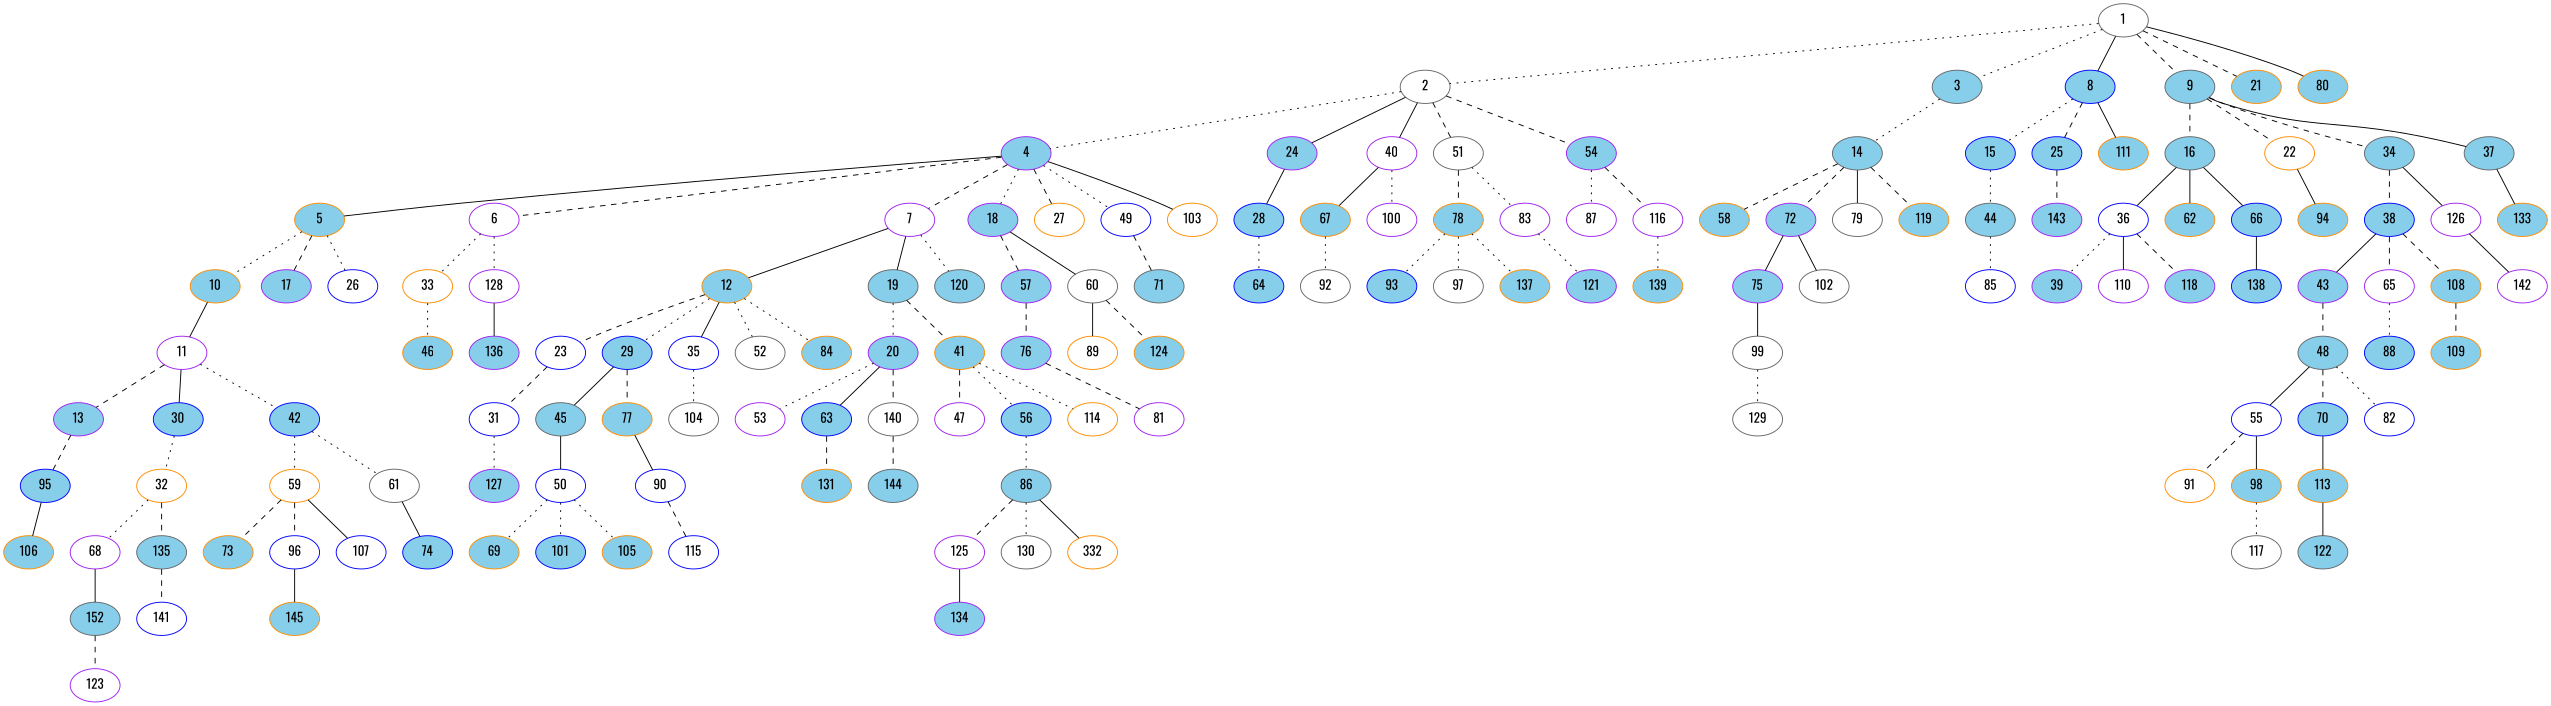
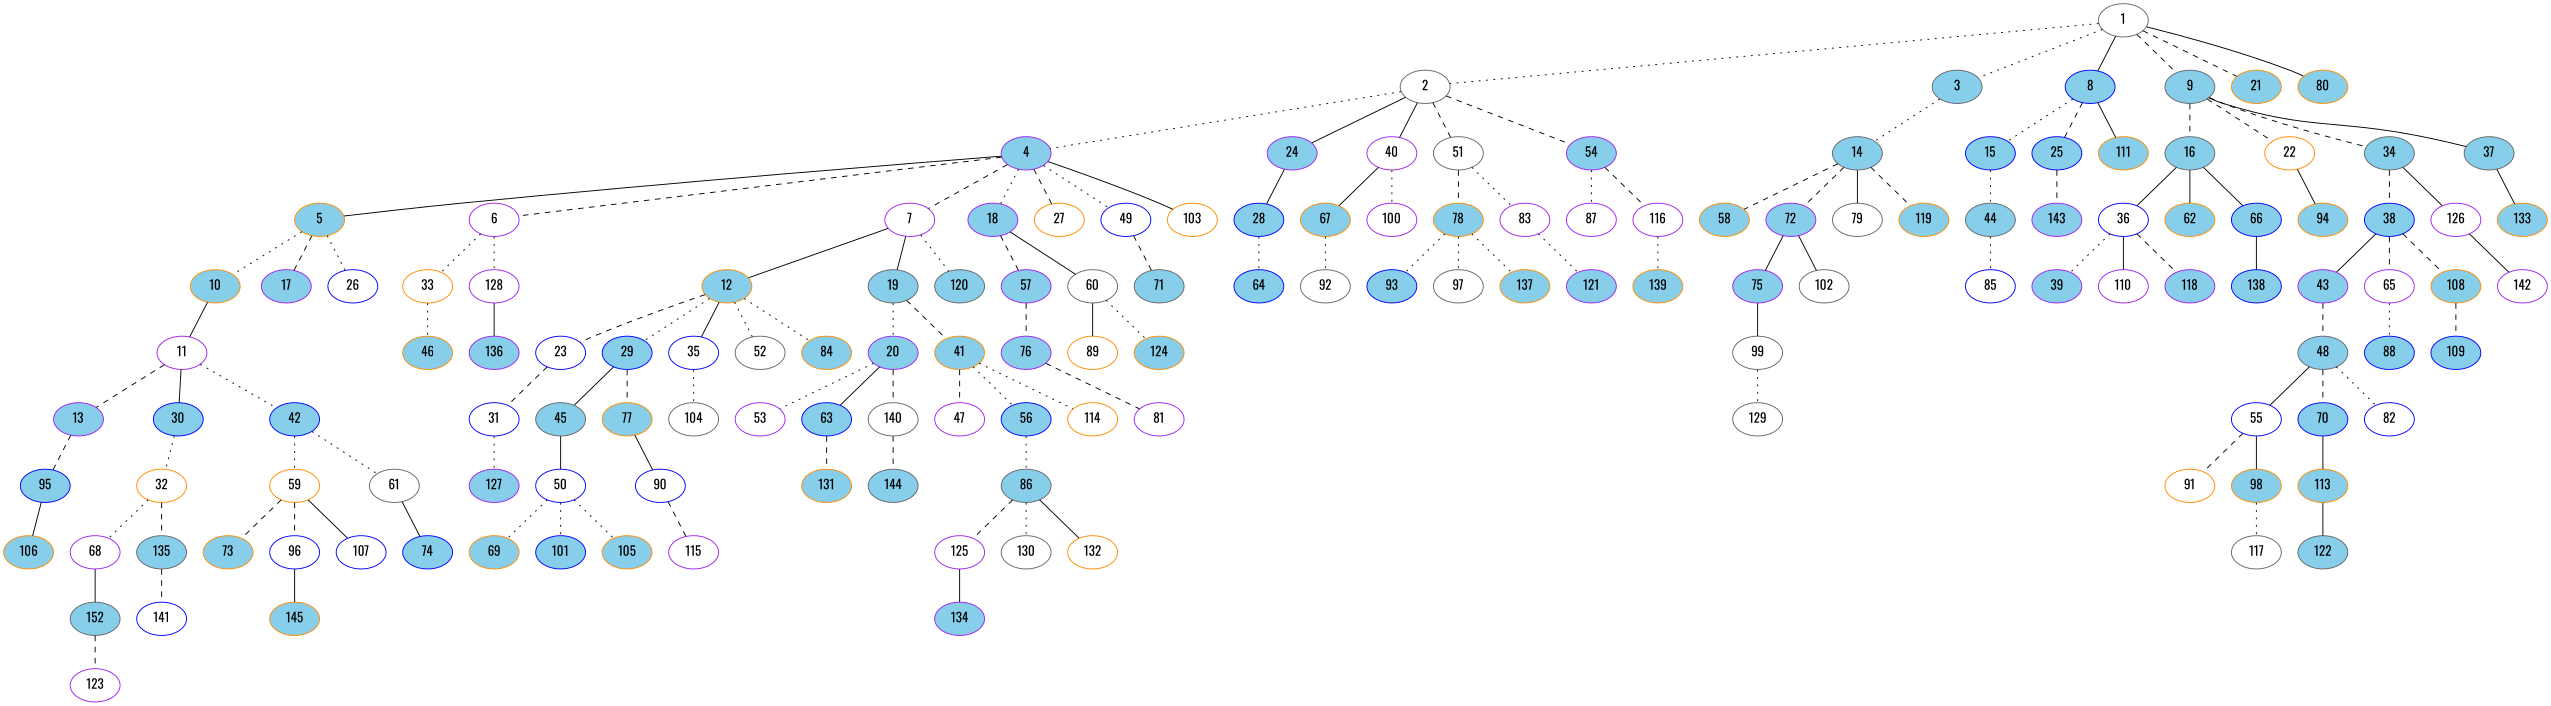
edge "60" -- "124": style dashed -> dotted
node "109": color darkorange -> blue
node "115": color blue -> purple
node "332": label "332" -> "132"
